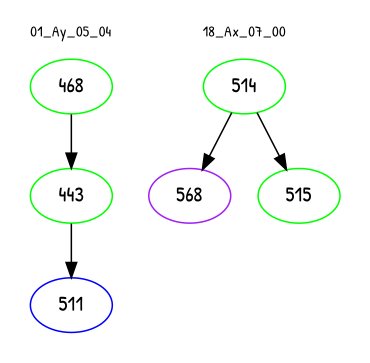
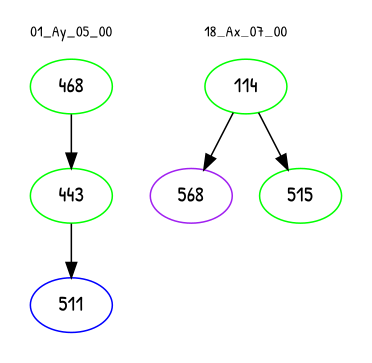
cluster "01_Ay_05_04": label "01_Ay_05_04" -> "01_Ay_05_00"
node "514": label "514" -> "114"
